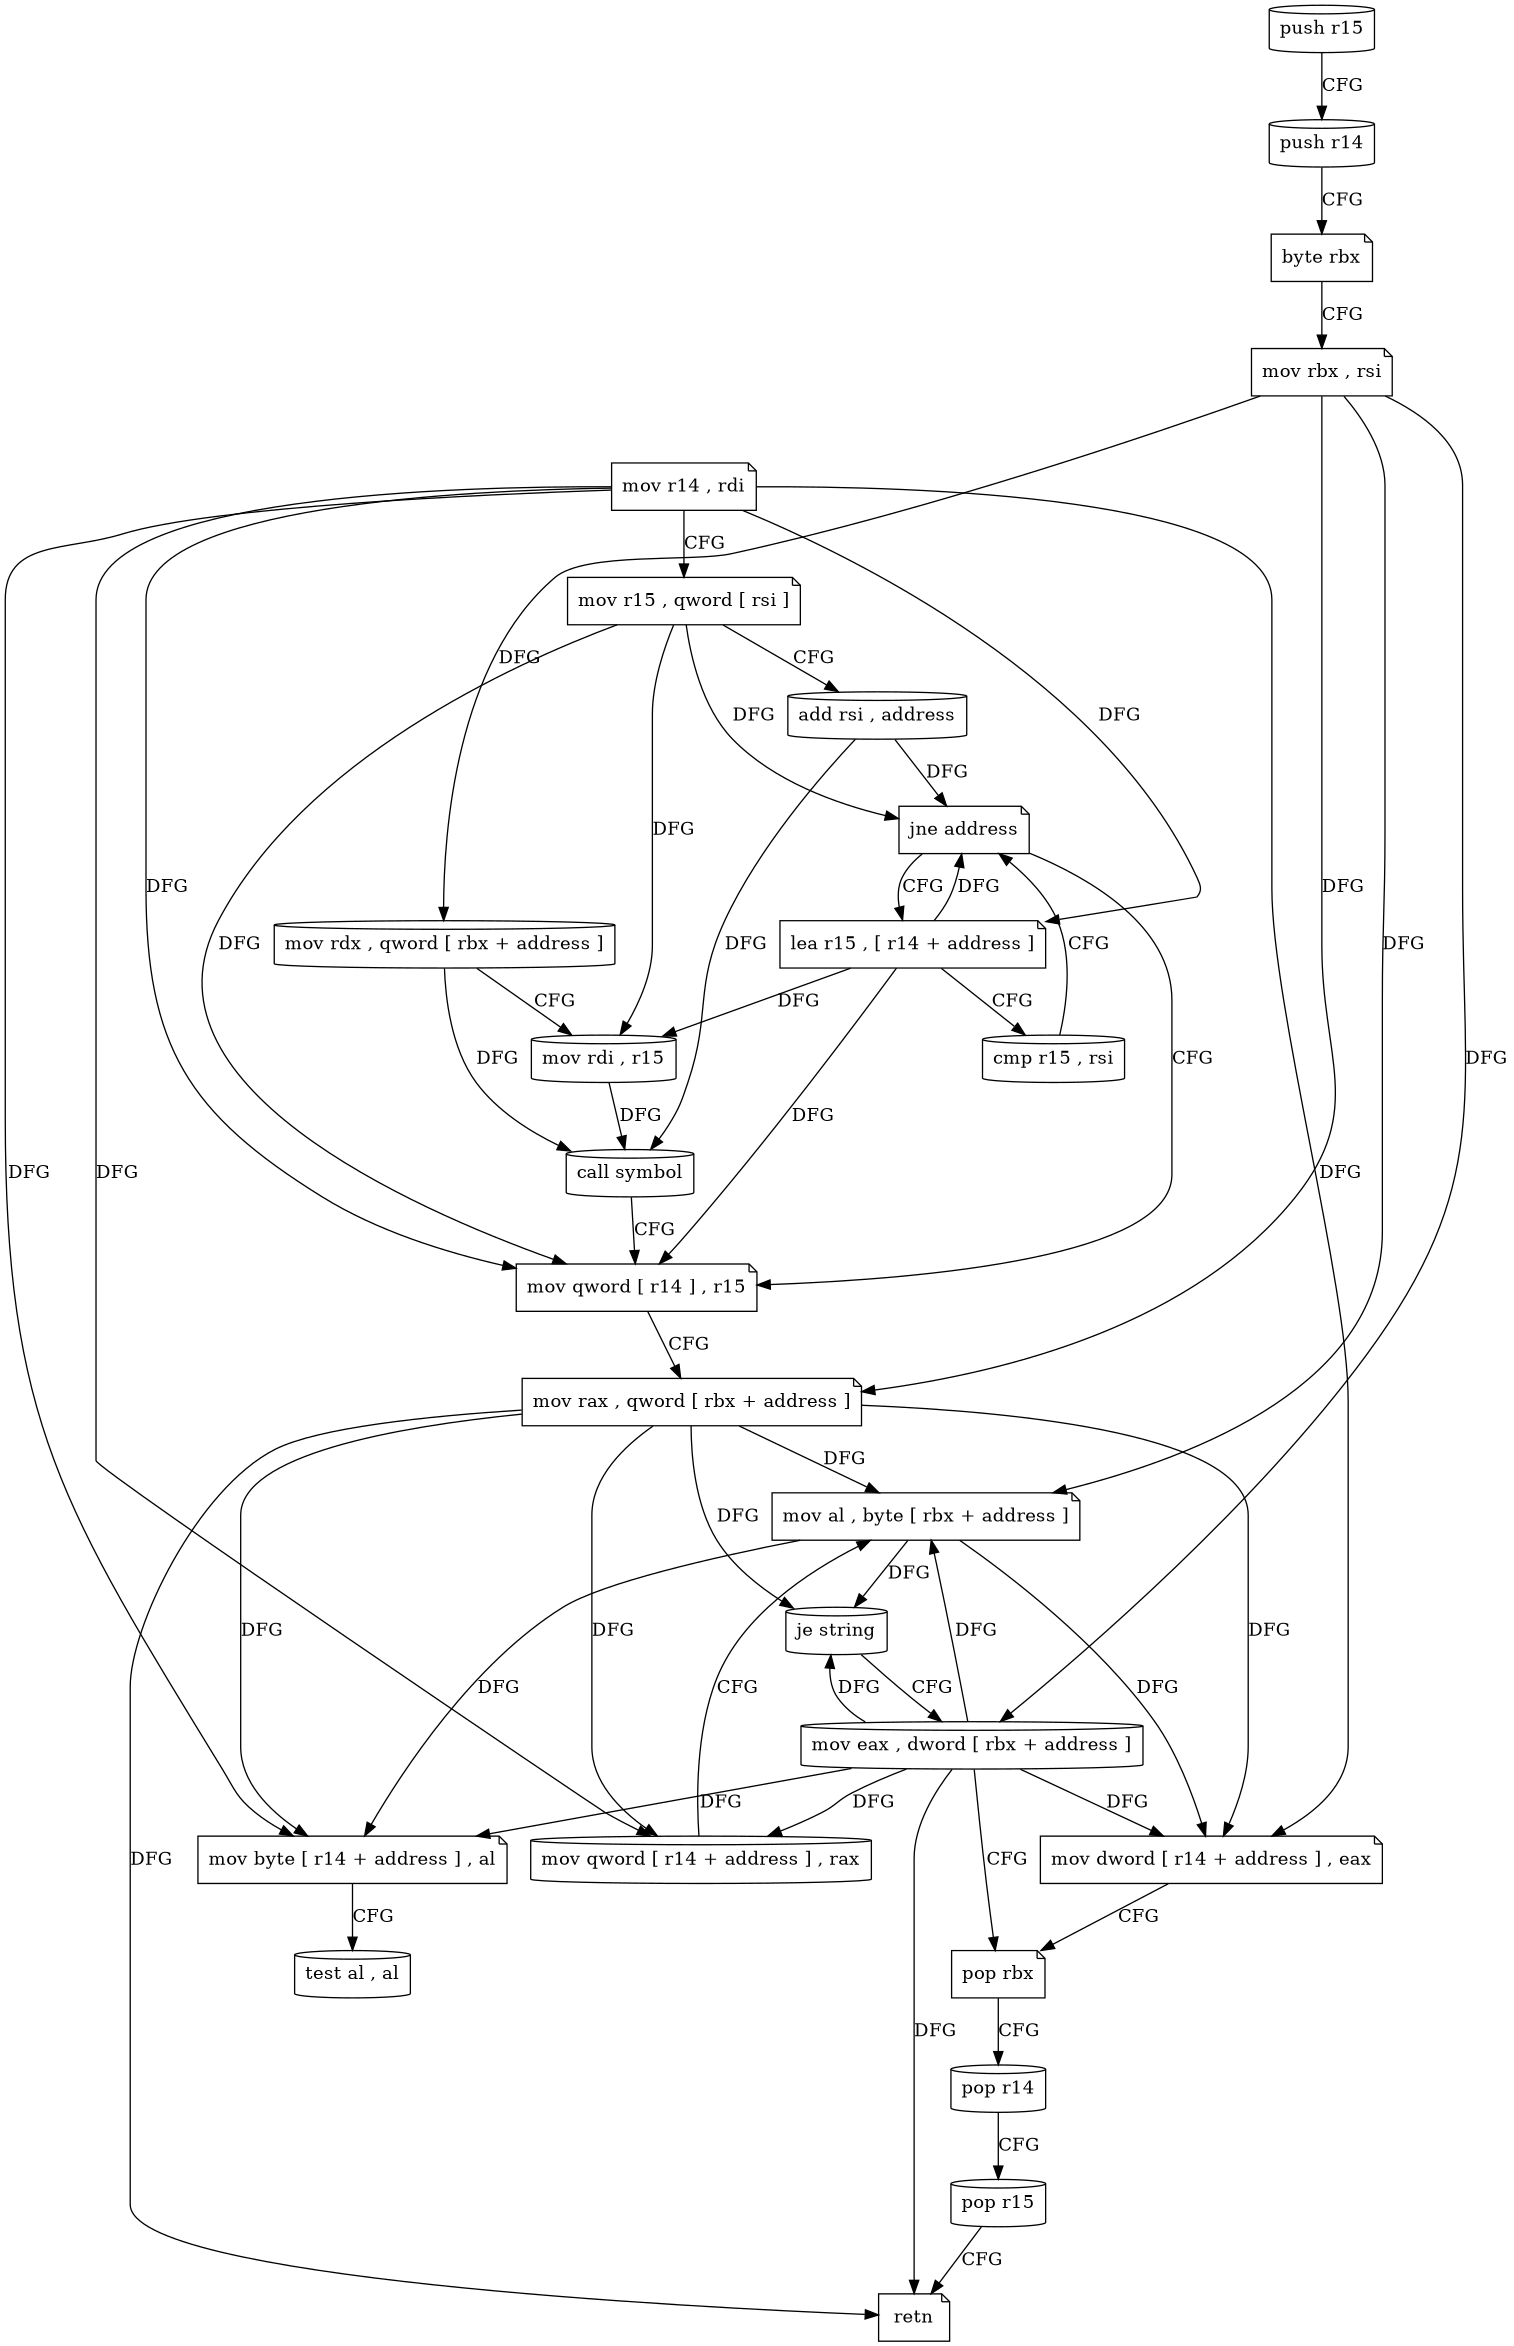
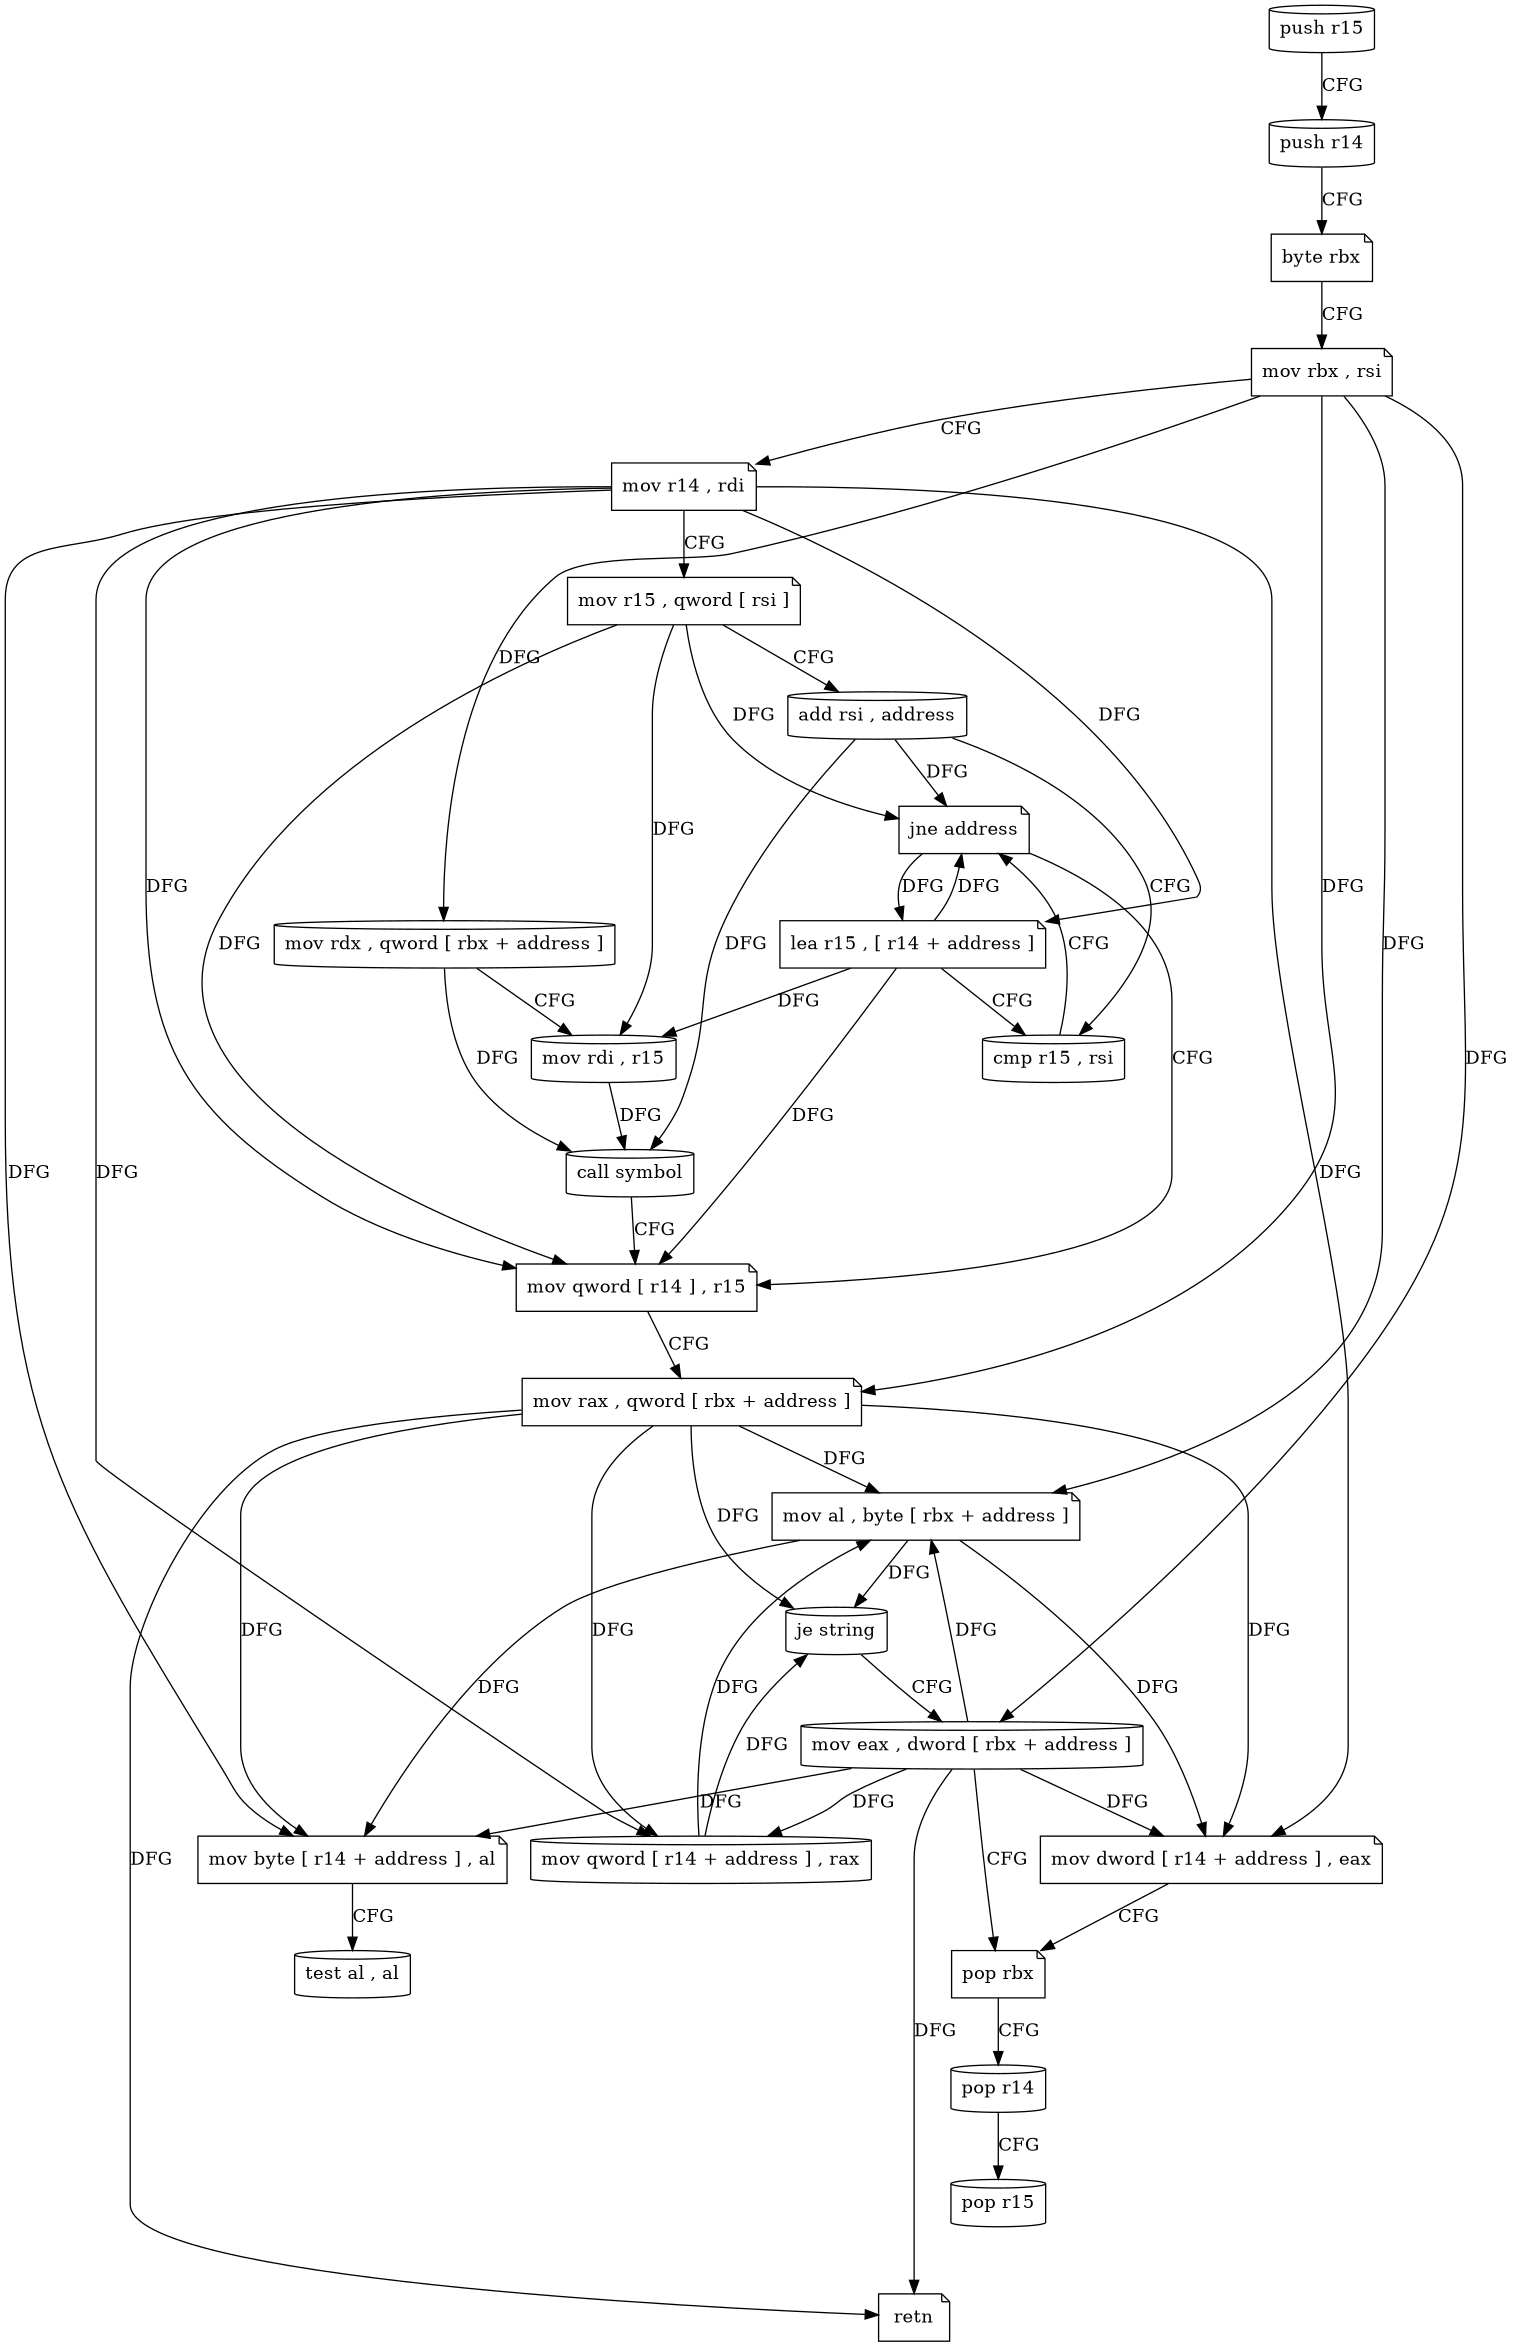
edge "mov rbx , rsi" -> "mov r14 , rdi": added, label "CFG"
edge "add rsi , address" -> "cmp r15 , rsi": added, label "CFG"
edge "jne address" -> "lea r15 , [ r14 + address ]": label "CFG" -> "DFG"
edge "mov qword [ r14 + address ] , rax" -> "mov al , byte [ rbx + address ]": label "CFG" -> "DFG"
edge "mov eax , dword [ rbx + address ]" -> "je string": now "mov qword [ r14 + address ] , rax" -> "je string"
edge "pop r15" -> "retn": removed, label "CFG"
